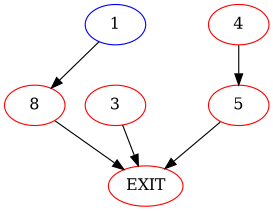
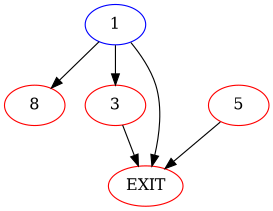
node "4": removed
edge "1" -> "3": added
edge "8" -> "EXIT": now "1" -> "EXIT"
